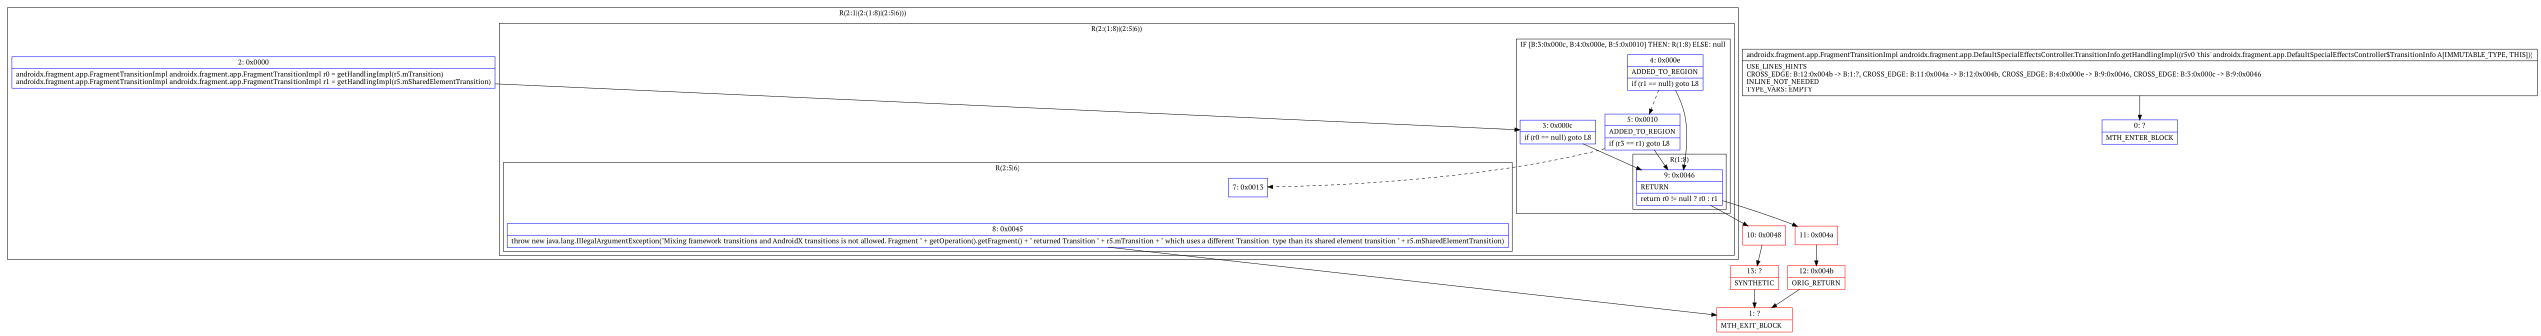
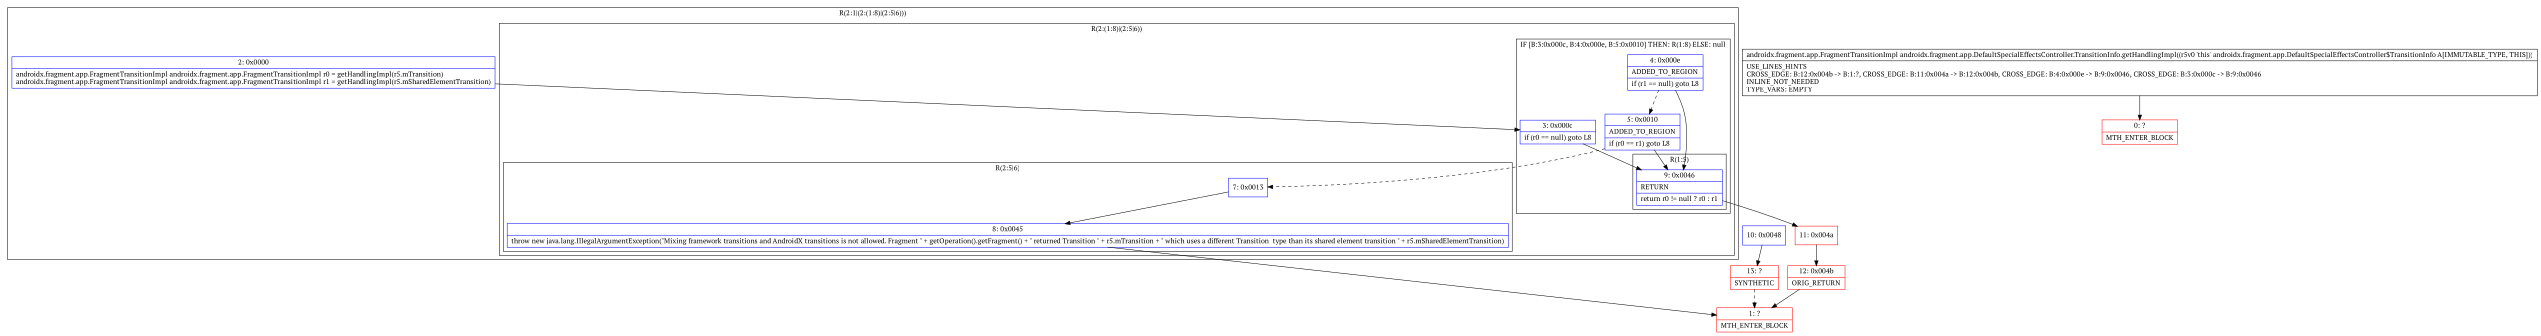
node "0: ?": color blue -> red
node "5: 0x0010": text "if (r3 == r1) goto L8" -> "if (r0 == r1) goto L8"
cluster "R(1:8)": label "R(1:8)" -> "R(1:5)"
edge "7: 0x0013" -> "8: 0x0045": added
edge "9: 0x0046" -> "10: 0x0048": removed
node "10: 0x0048": color red -> blue
edge "13: ?" -> "1: ?": style solid -> dashed
node "1: ?": text "MTH_EXIT_BLOCK" -> "MTH_ENTER_BLOCK"
